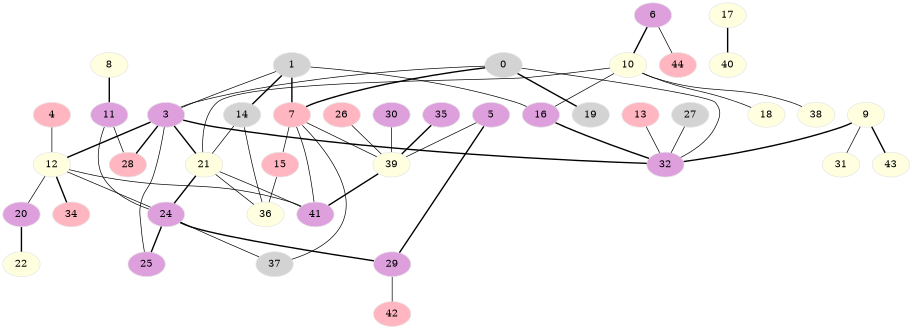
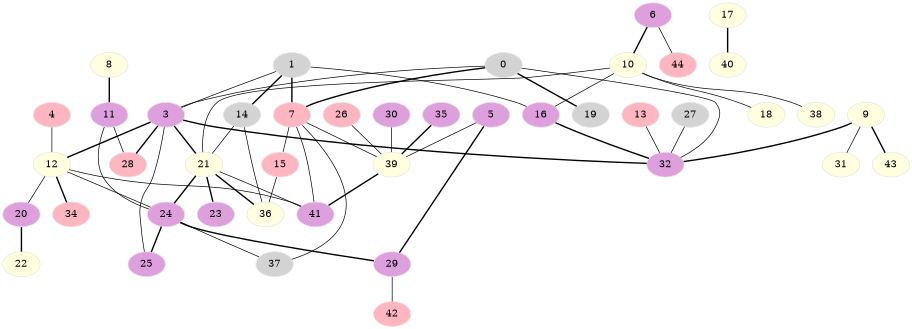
edge "21" -- "36": style solid -> bold
node "23": added
